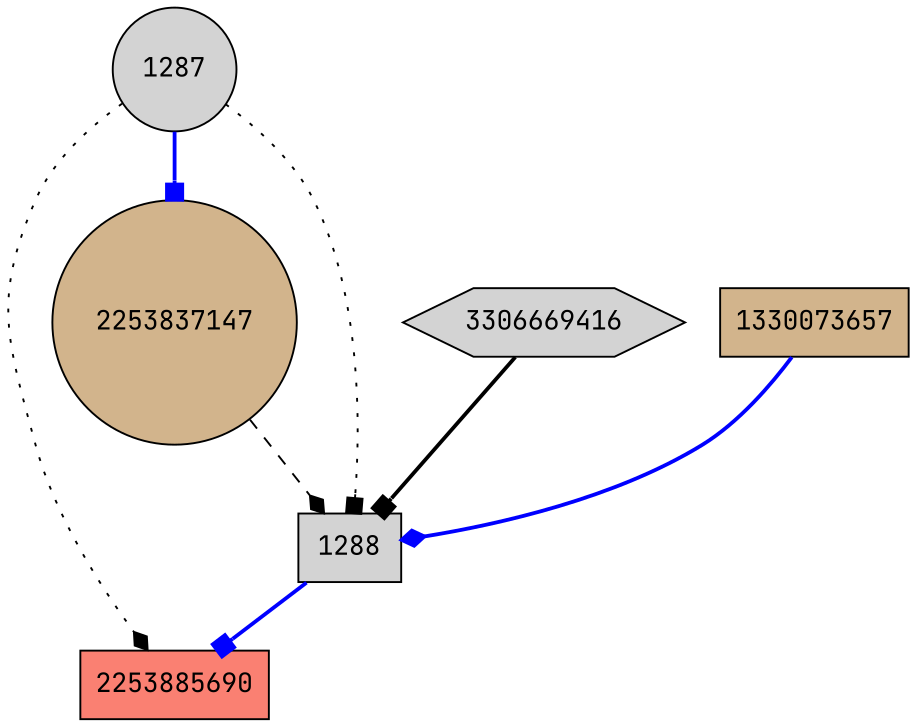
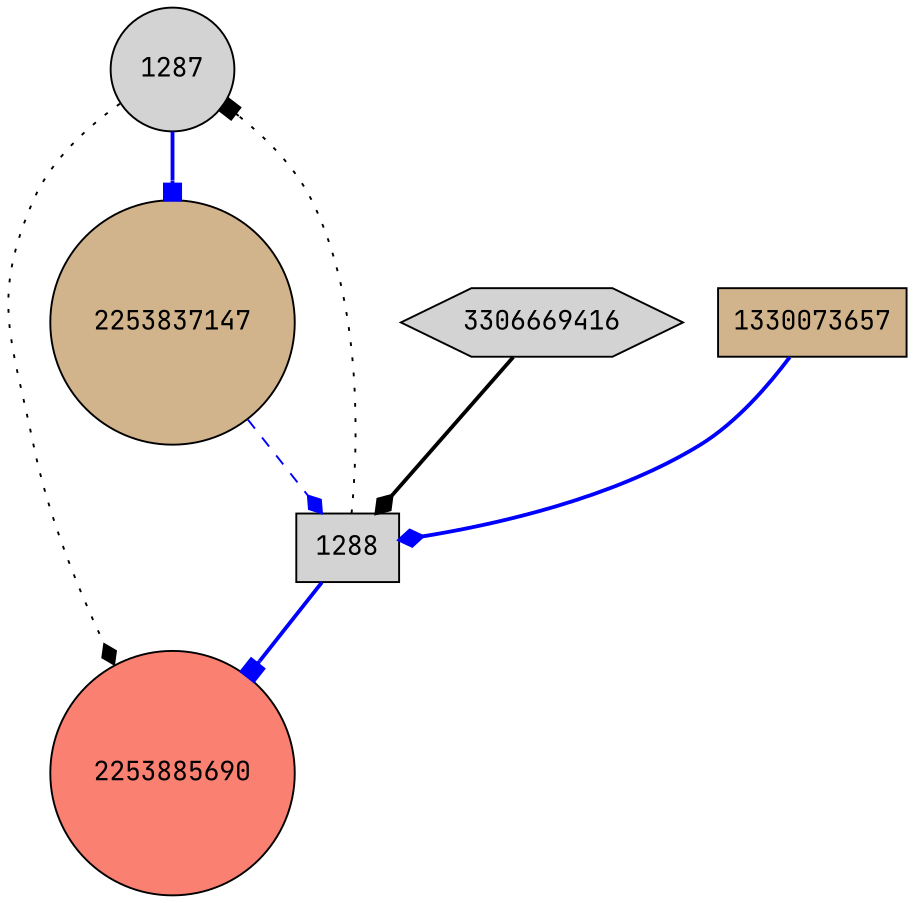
edge "1287" -> "1288": reversed
edge "3306669416" -> "1288": arrowhead box -> diamond
edge "2253837147" -> "1288": color black -> blue
node "2253885690": shape box -> circle
